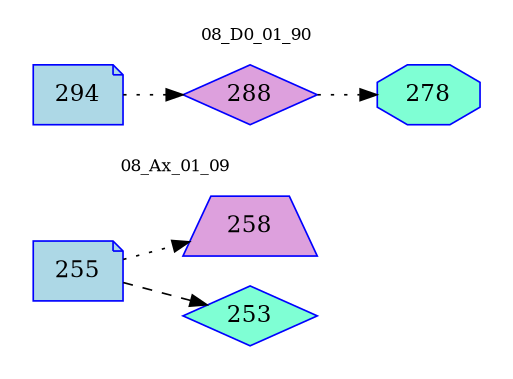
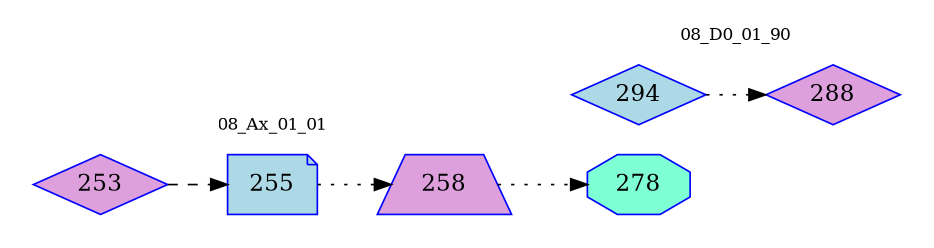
node "294": shape note -> diamond
edge "288" -> "278": now "258" -> "278"
cluster "08_Ax_01_09": label "08_Ax_01_09" -> "08_Ax_01_01"
edge "255" -> "253": reversed
node "253": fillcolor aquamarine -> plum
